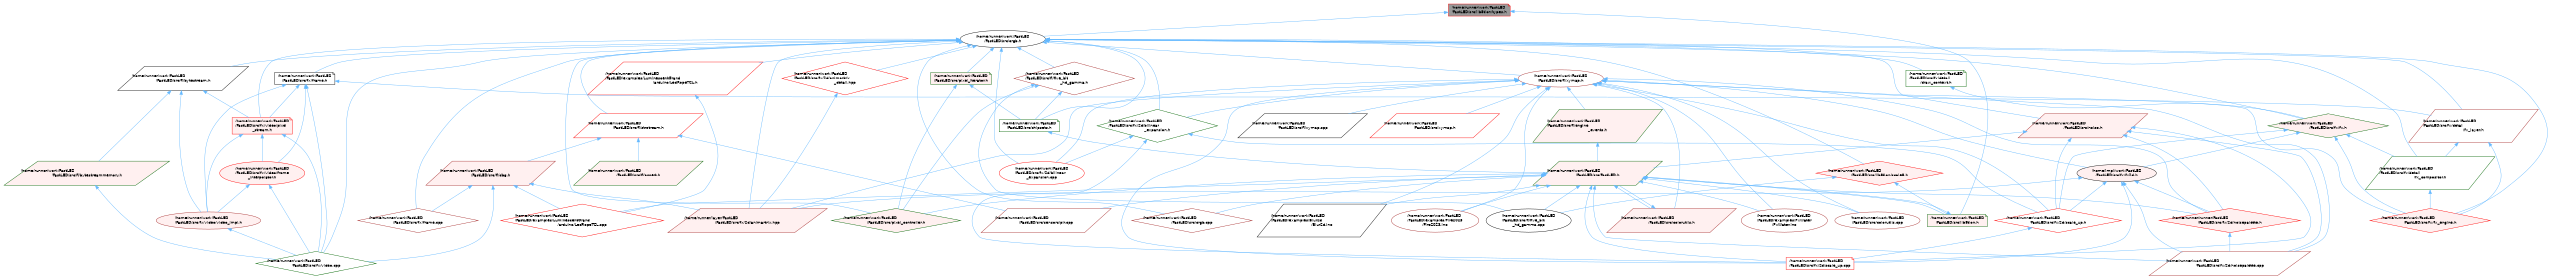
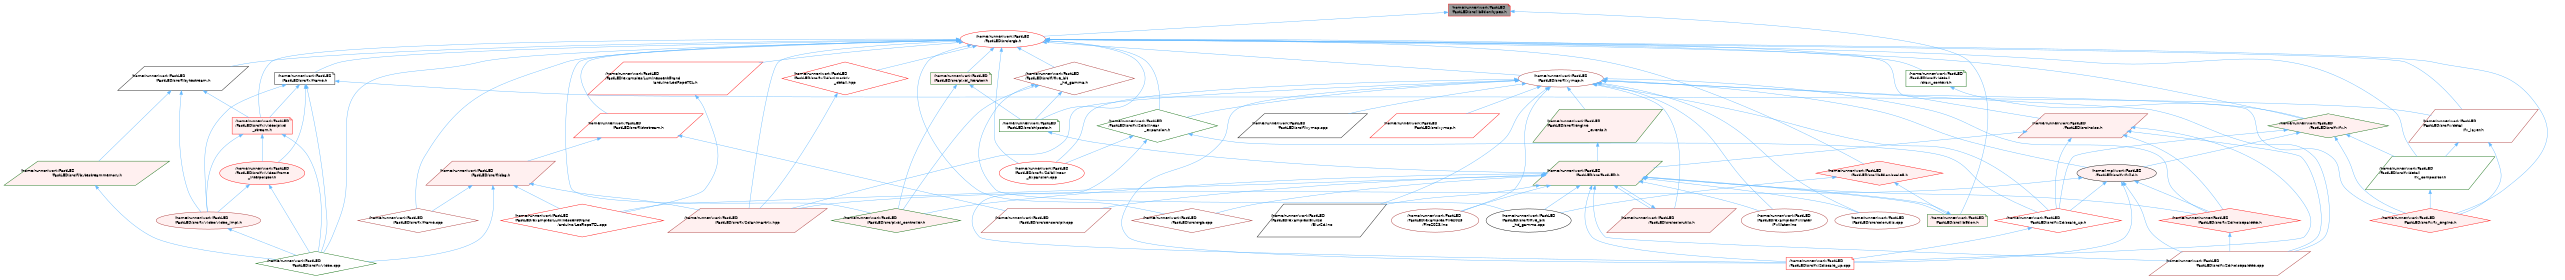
node "/home/runner/work/FastLED /FastLED/src/crgb.h": color black -> red
node "/home/runner/work/FastLED /FastLED/src/fl/assert.h": removed
node "/home/runner/layer/FastLED /FastLED/src/fx/2d/animartrix.hpp": label "/home/runner/layer/FastLED /FastLED/src/fx/2d/animartrix.hpp" -> "/home/runner/work/FastLED /FastLED/src/fx/2d/animartrix.hpp"
